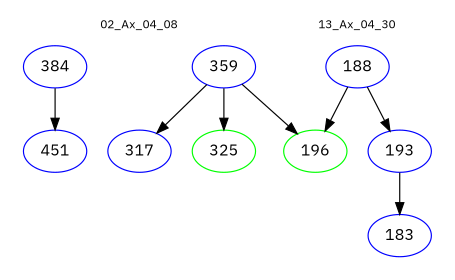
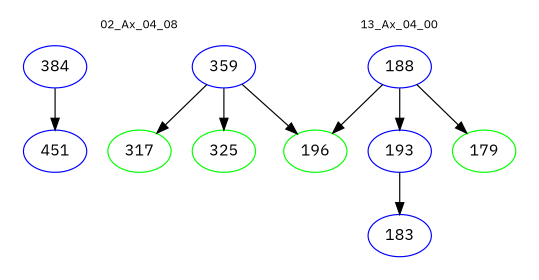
cluster "13_Ax_04_30": label "13_Ax_04_30" -> "13_Ax_04_00"
node "317": color blue -> green
node "179": added
